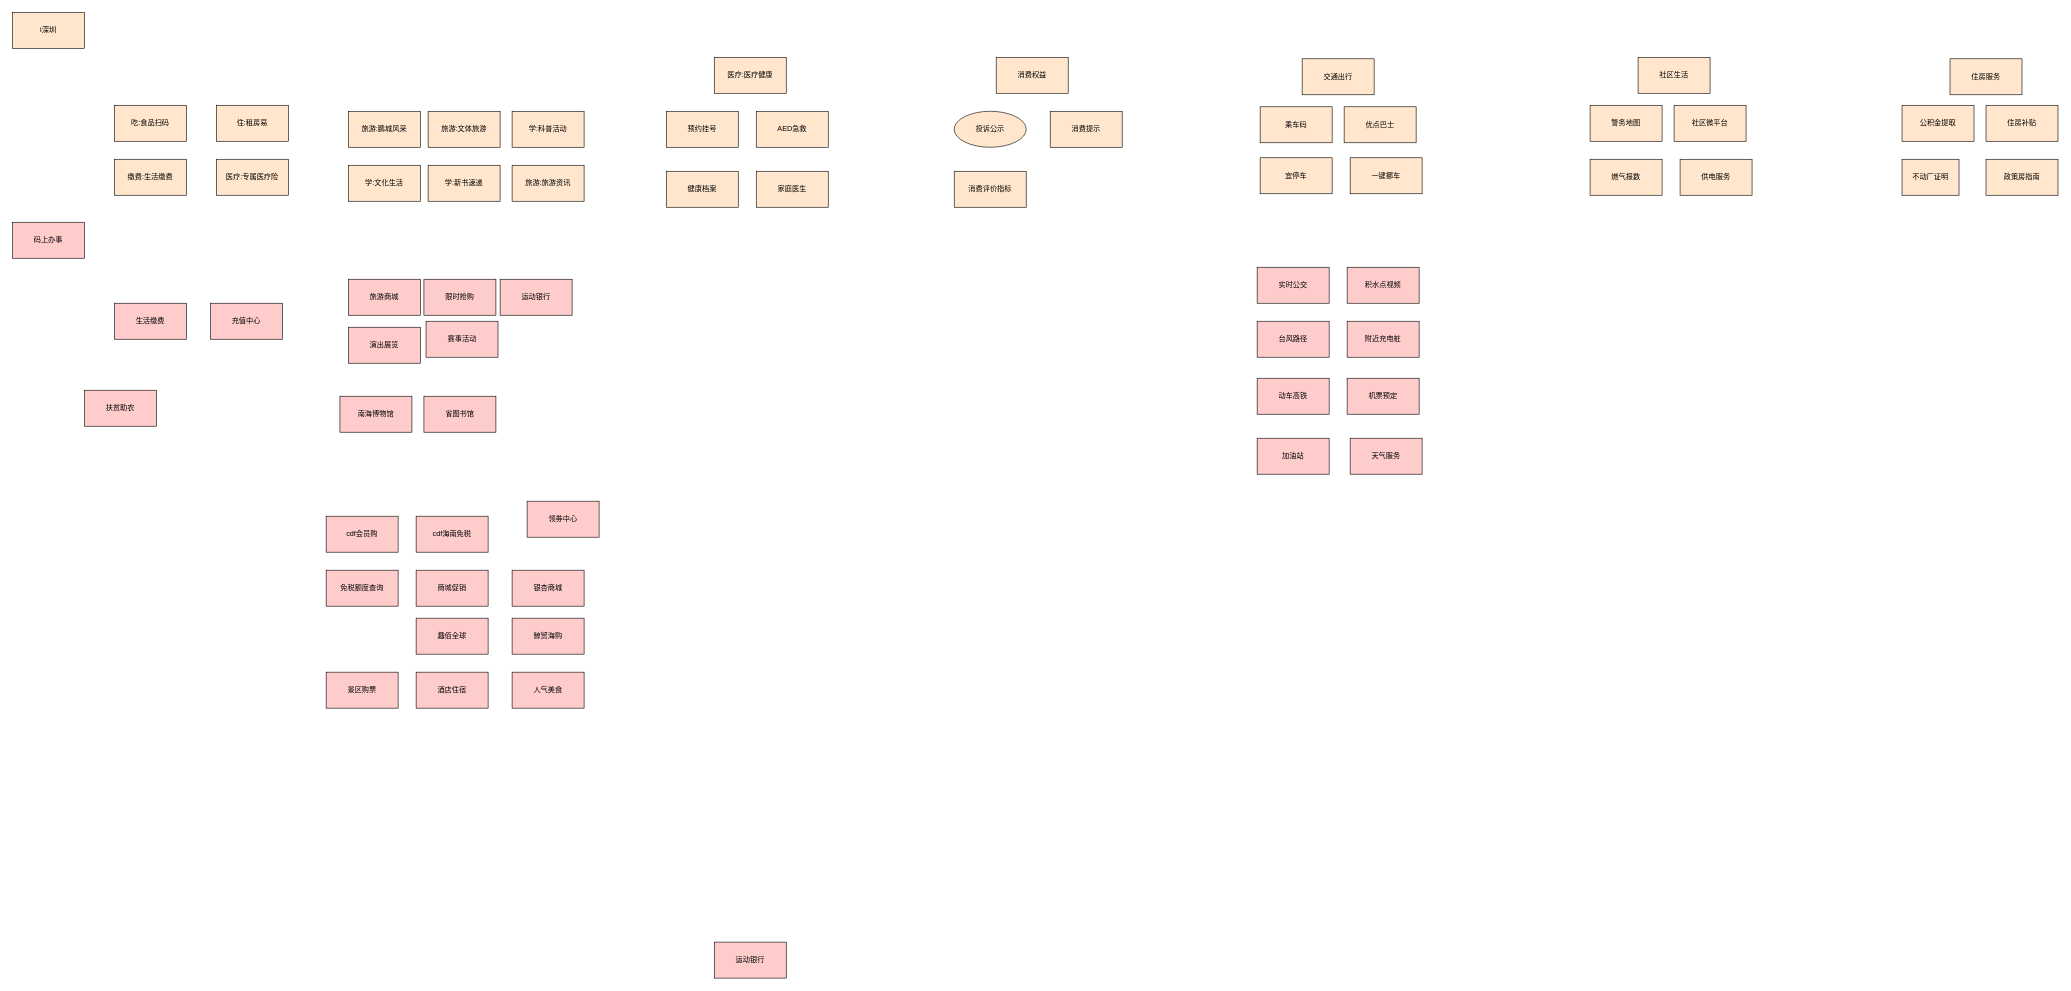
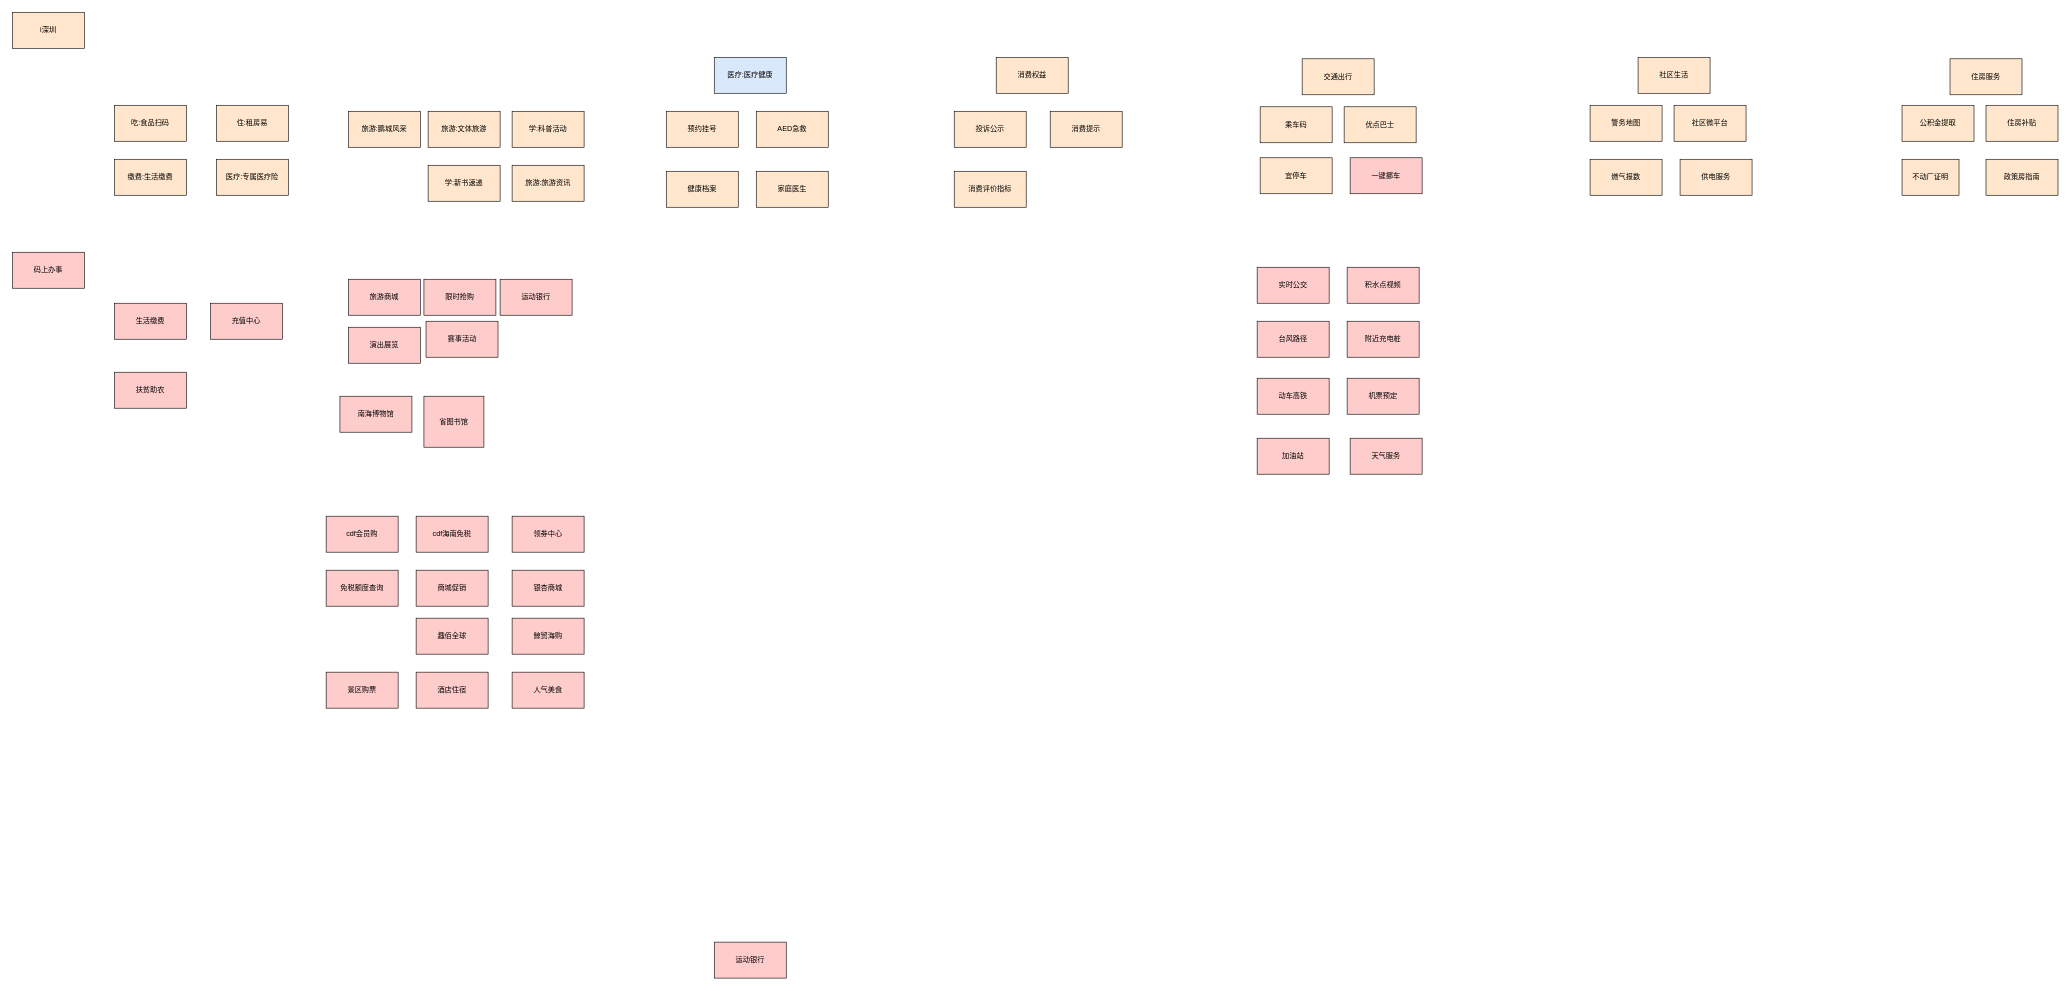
node "医疗:医疗健康": fillcolor #ffe6cc -> #dae8fc
node "投诉公示": shape ellipse -> rectangle
node "一键挪车": fillcolor #ffe6cc -> #ffcccc
node "学:文化生活": removed
node "码上办事": moved (48, 240) -> (48, 270)
node "扶贫助农": moved (120, 408) -> (150, 390)
node "省图书馆": size 72x36 -> 60x51
node "领券中心": moved (563, 519) -> (548, 534)
